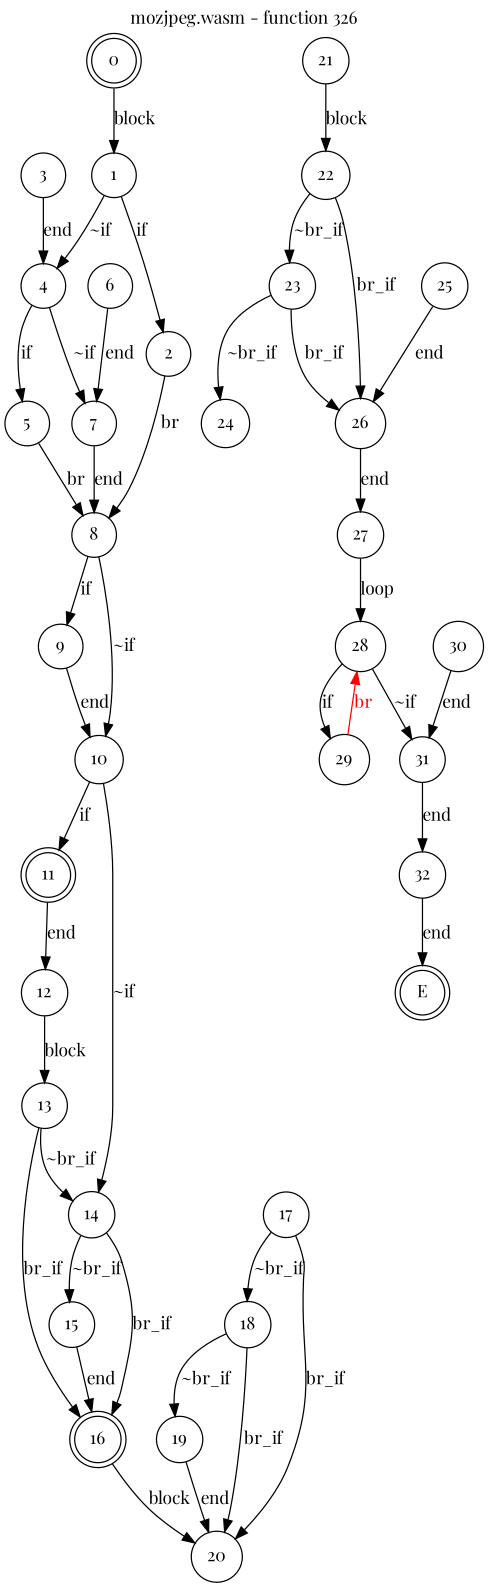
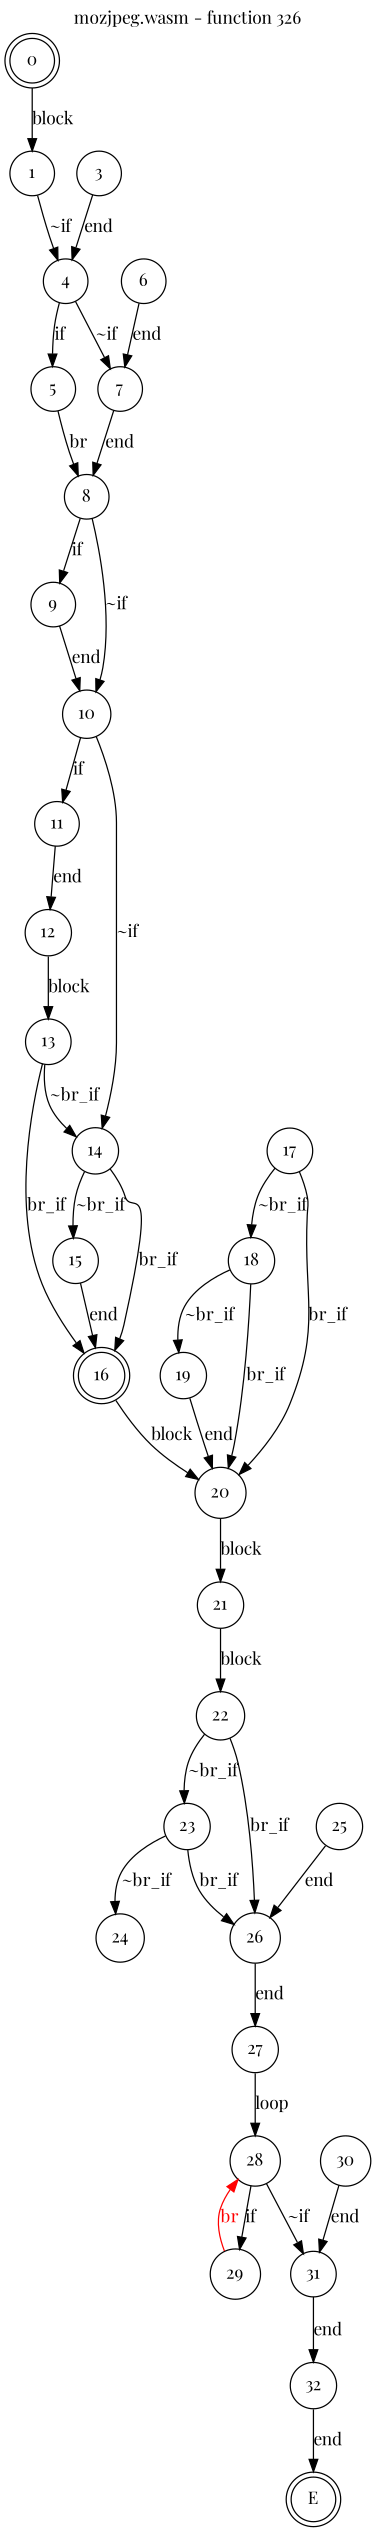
node "2": removed
node "11": shape doublecircle -> circle
edge "20" -> "21": added, label "block"
